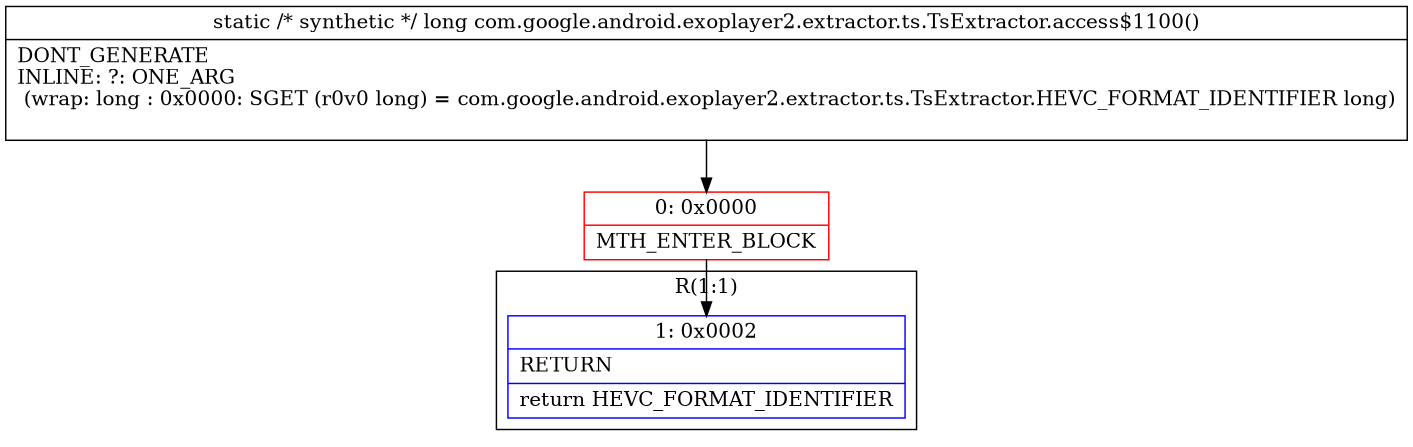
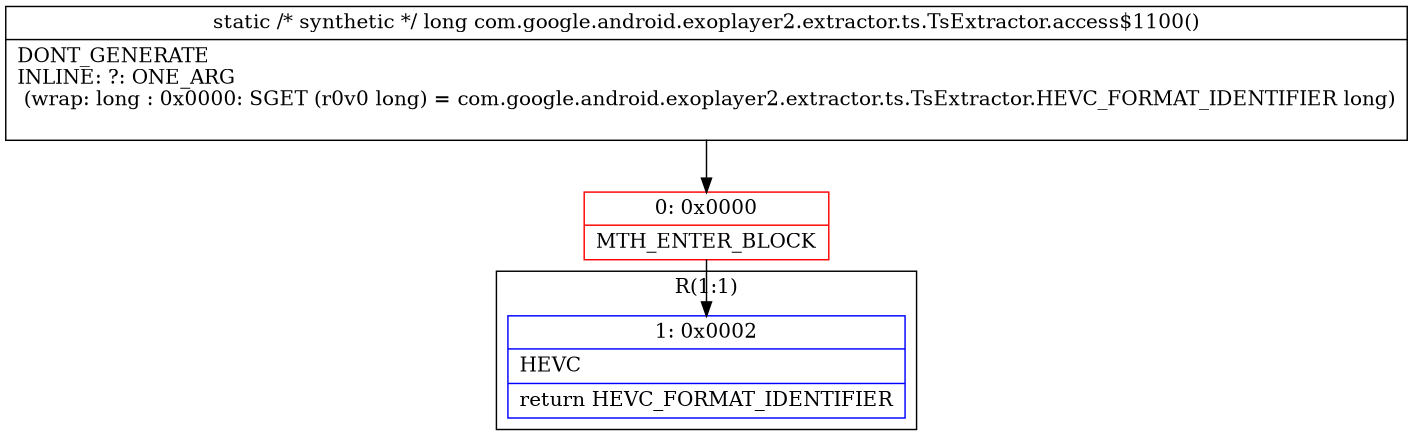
node "1: 0x0002": text "RETURN" -> "HEVC"
